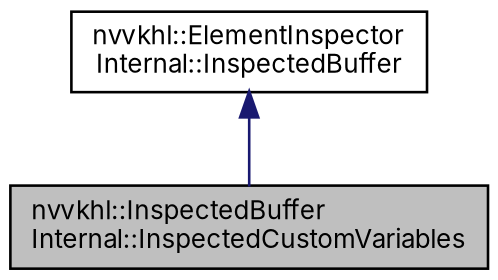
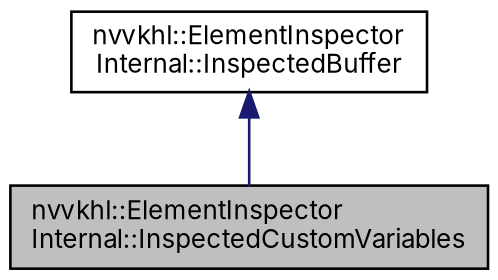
node "nvvkhl::InspectedBuffer Internal::InspectedCustomVariables": label "nvvkhl::InspectedBuffer Internal::InspectedCustomVariables" -> "nvvkhl::ElementInspector Internal::InspectedCustomVariables"
